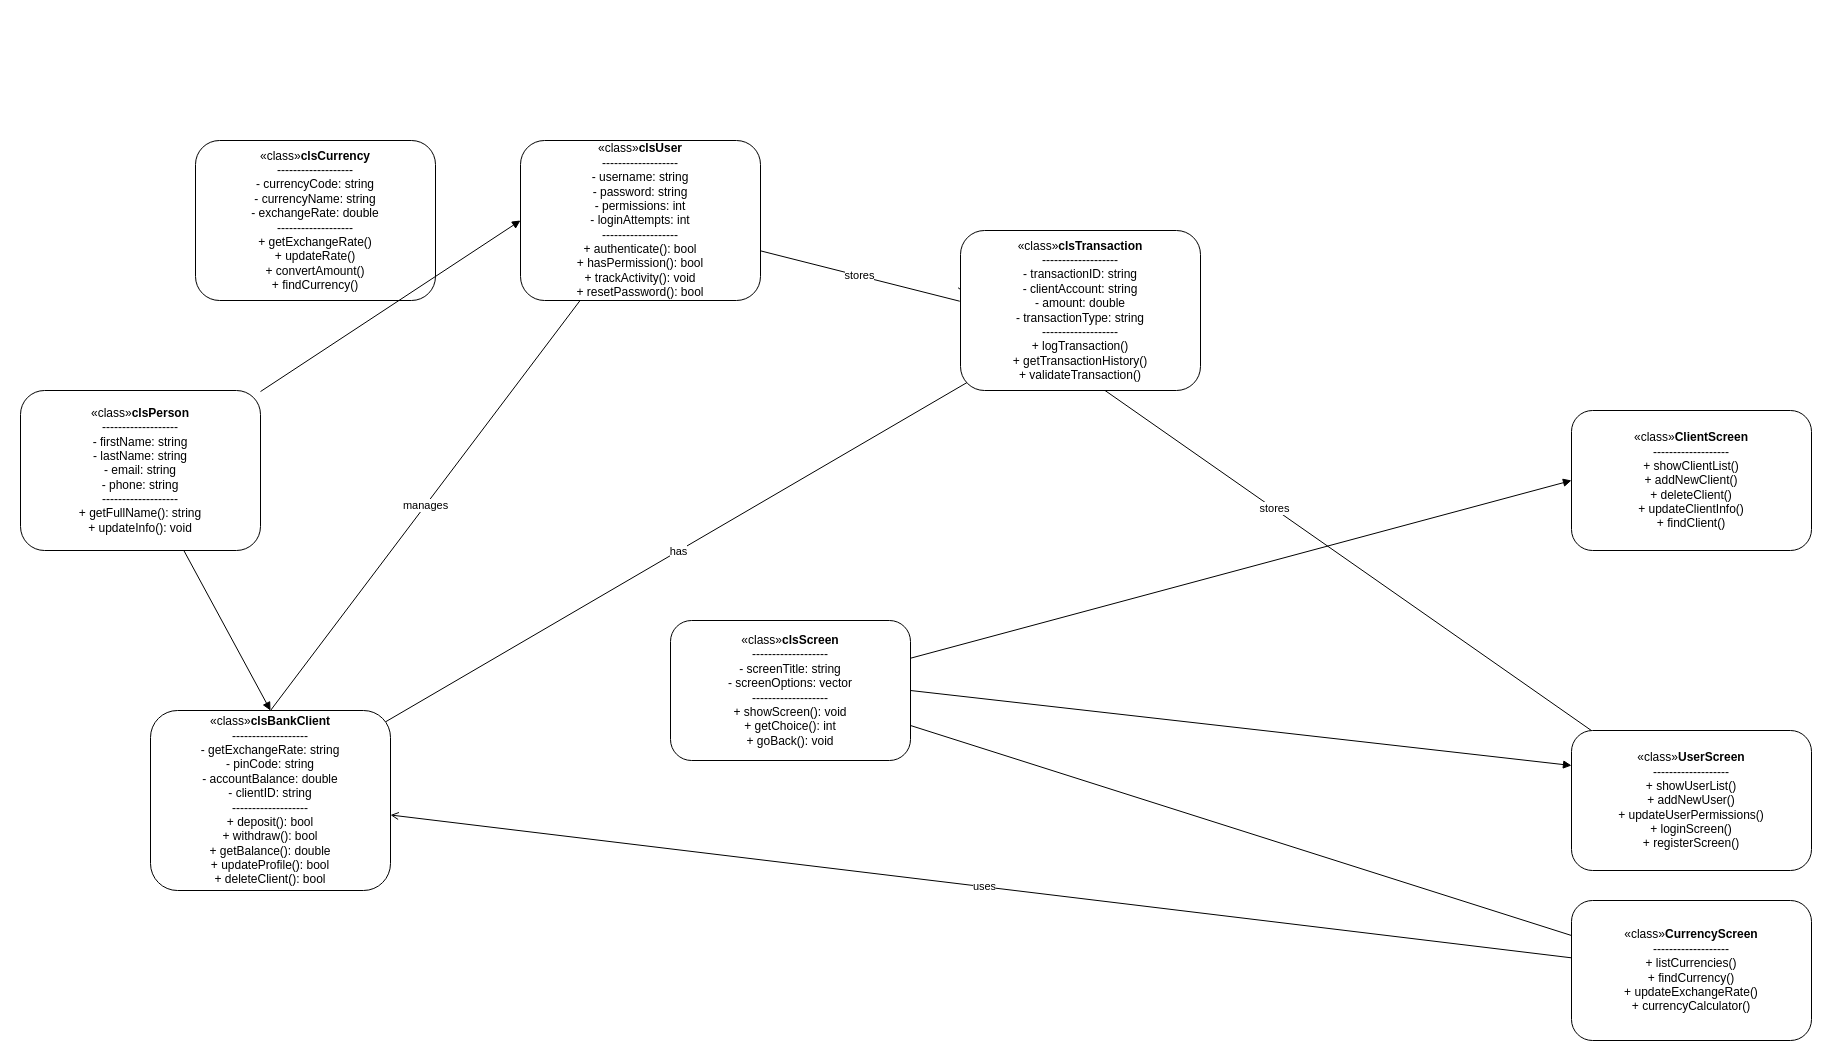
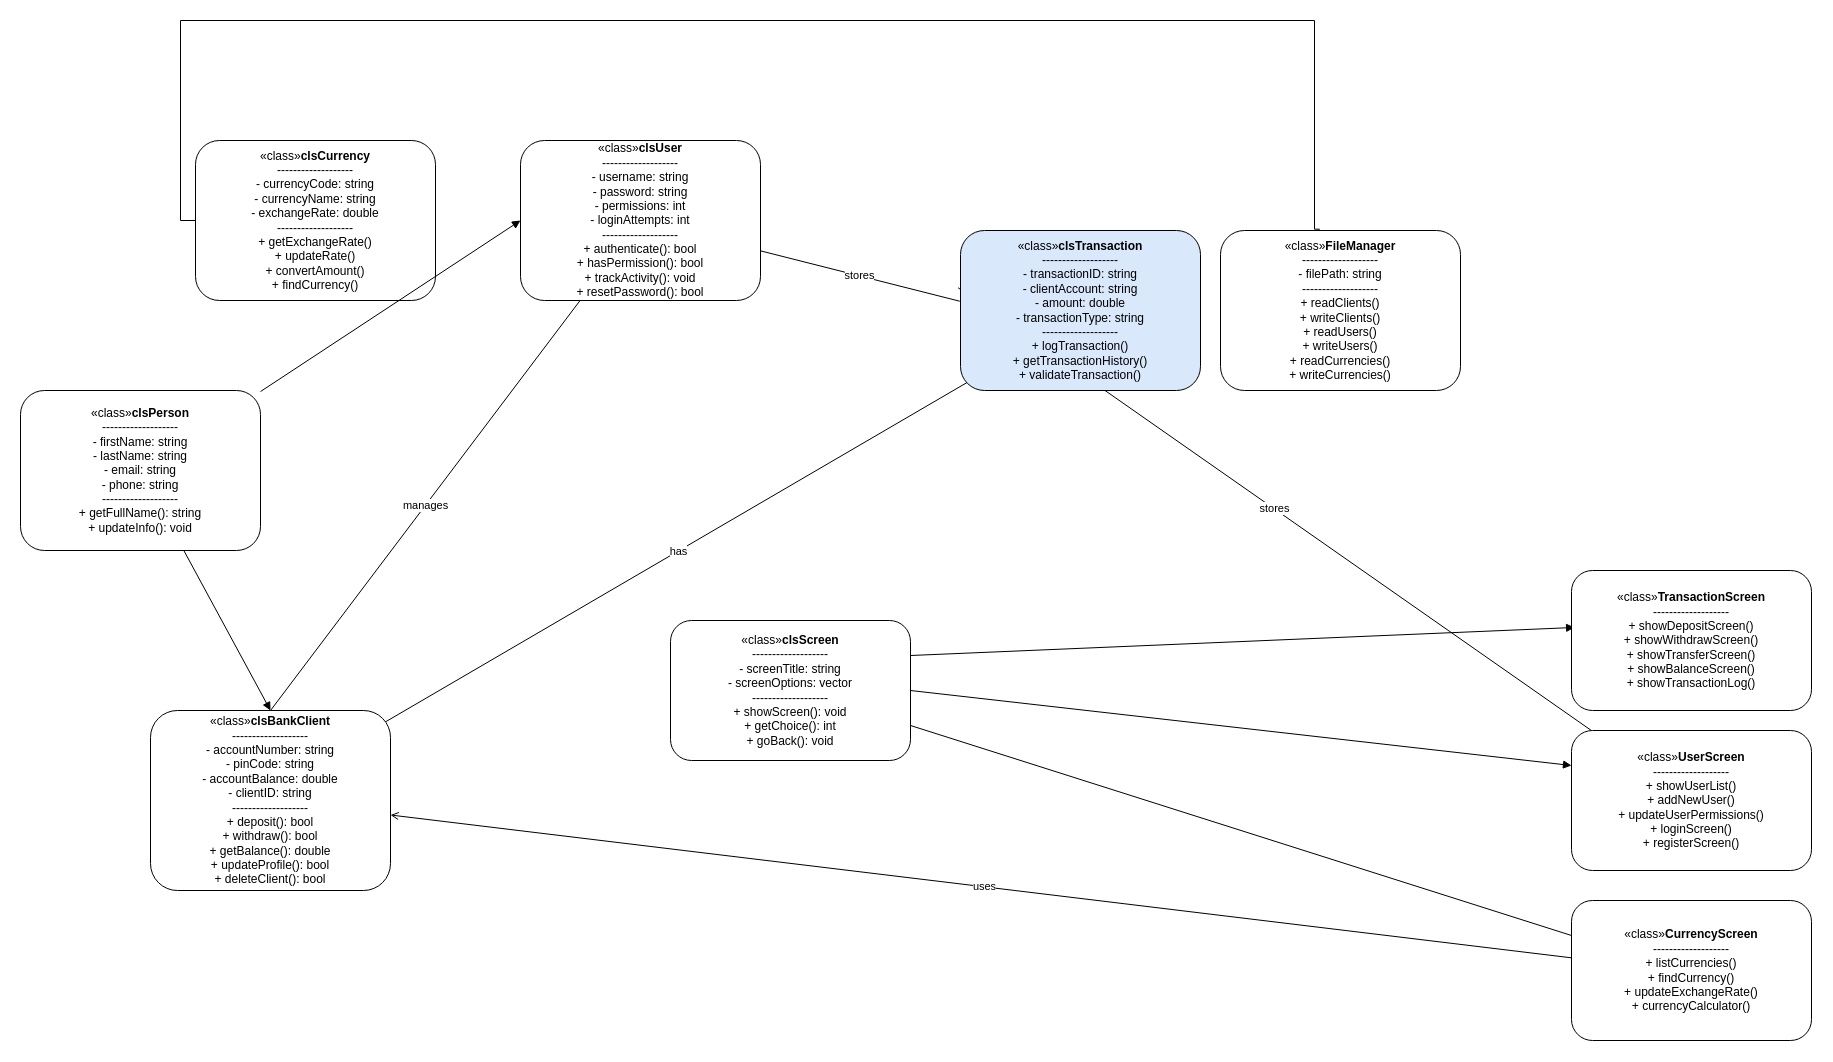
edge "«class»clsCurrency ------------------- - currencyCode: string - currencyName: string - exchangeRate: double ------------------- + getExchangeRate() + updateRate() + convertAmount() + findCurrency()" -- "«class»FileManager ------------------- - filePath: string ------------------- + readClients() + writeClients() + readUsers() + writeUsers() + readCurrencies() + writeCurrencies()": added
node "«class»clsTransaction ------------------- - transactionID: string - clientAccount: string - amount: double - transactionType: string ------------------- + logTransaction() + getTransactionHistory() + validateTransaction()": fillcolor #ffffff -> #dae8fc
node "«class»FileManager ------------------- - filePath: string ------------------- + readClients() + writeClients() + readUsers() + writeUsers() + readCurrencies() + writeCurrencies()": added
node "«class»ClientScreen ------------------- + showClientList() + addNewClient() + deleteClient() + updateClientInfo() + findClient()": removed
edge "«class»clsScreen ------------------- - screenTitle: string - screenOptions: vector ------------------- + showScreen(): void + getChoice(): int + goBack(): void" -> "«class»ClientScreen ------------------- + showClientList() + addNewClient() + deleteClient() + updateClientInfo() + findClient()": removed
edge "«class»clsScreen ------------------- - screenTitle: string - screenOptions: vector ------------------- + showScreen(): void + getChoice(): int + goBack(): void" -> "«class»TransactionScreen ------------------- + showDepositScreen() + showWithdrawScreen() + showTransferScreen() + showBalanceScreen() + showTransactionLog()": added
node "«class»TransactionScreen ------------------- + showDepositScreen() + showWithdrawScreen() + showTransferScreen() + showBalanceScreen() + showTransactionLog()": added
node "«class»clsBankClient ------------------- - getExchangeRate: string - pinCode: string - accountBalance: double - clientID: string ------------------- + deposit(): bool + withdraw(): bool + getBalance(): double + updateProfile(): bool + deleteClient(): bool": label "«class»clsBankClient ------------------- - getExchangeRate: string - pinCode: string - accountBalance: double - clientID: string ------------------- + deposit(): bool + withdraw(): bool + getBalance(): double + updateProfile(): bool + deleteClient(): bool" -> "«class»clsBankClient ------------------- - accountNumber: string - pinCode: string - accountBalance: double - clientID: string ------------------- + deposit(): bool + withdraw(): bool + getBalance(): double + updateProfile(): bool + deleteClient(): bool"
